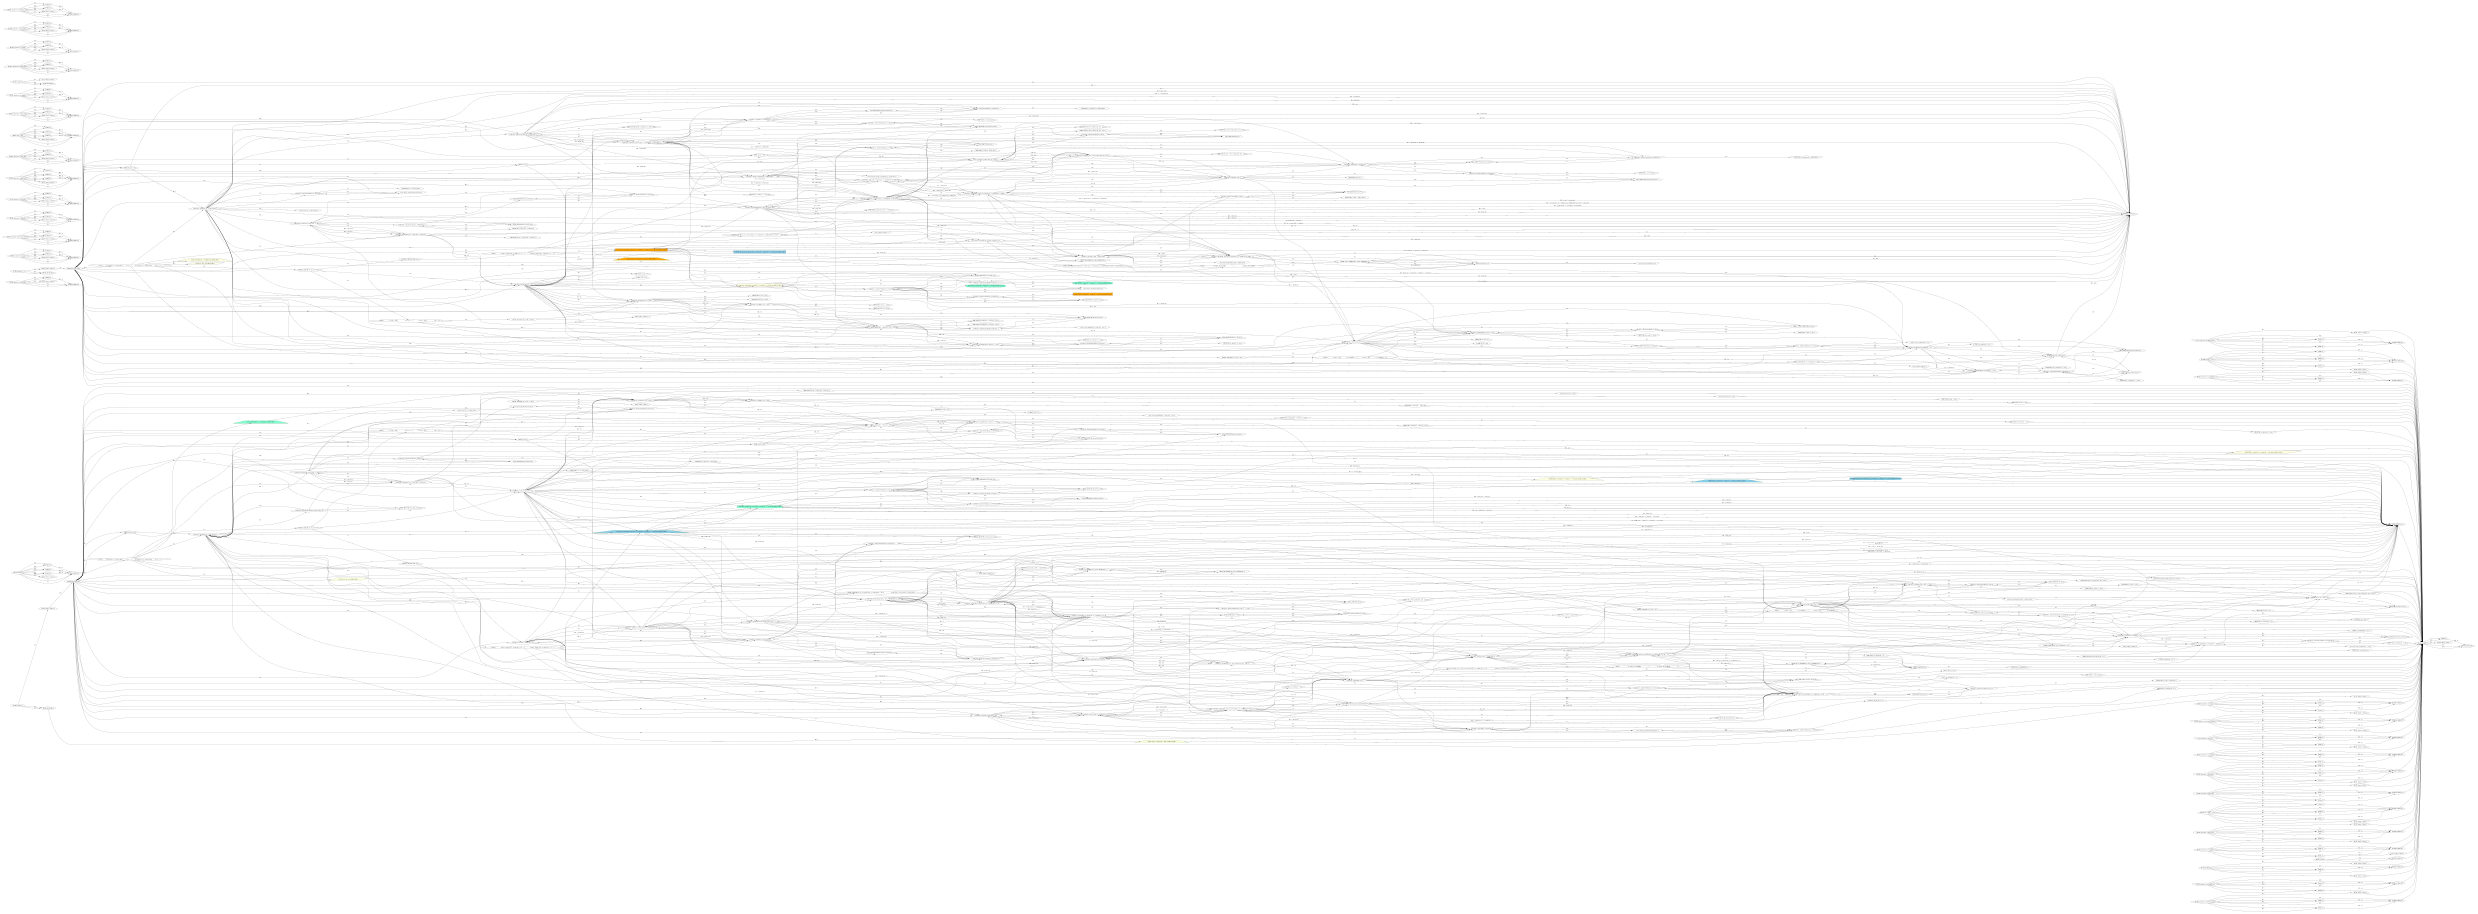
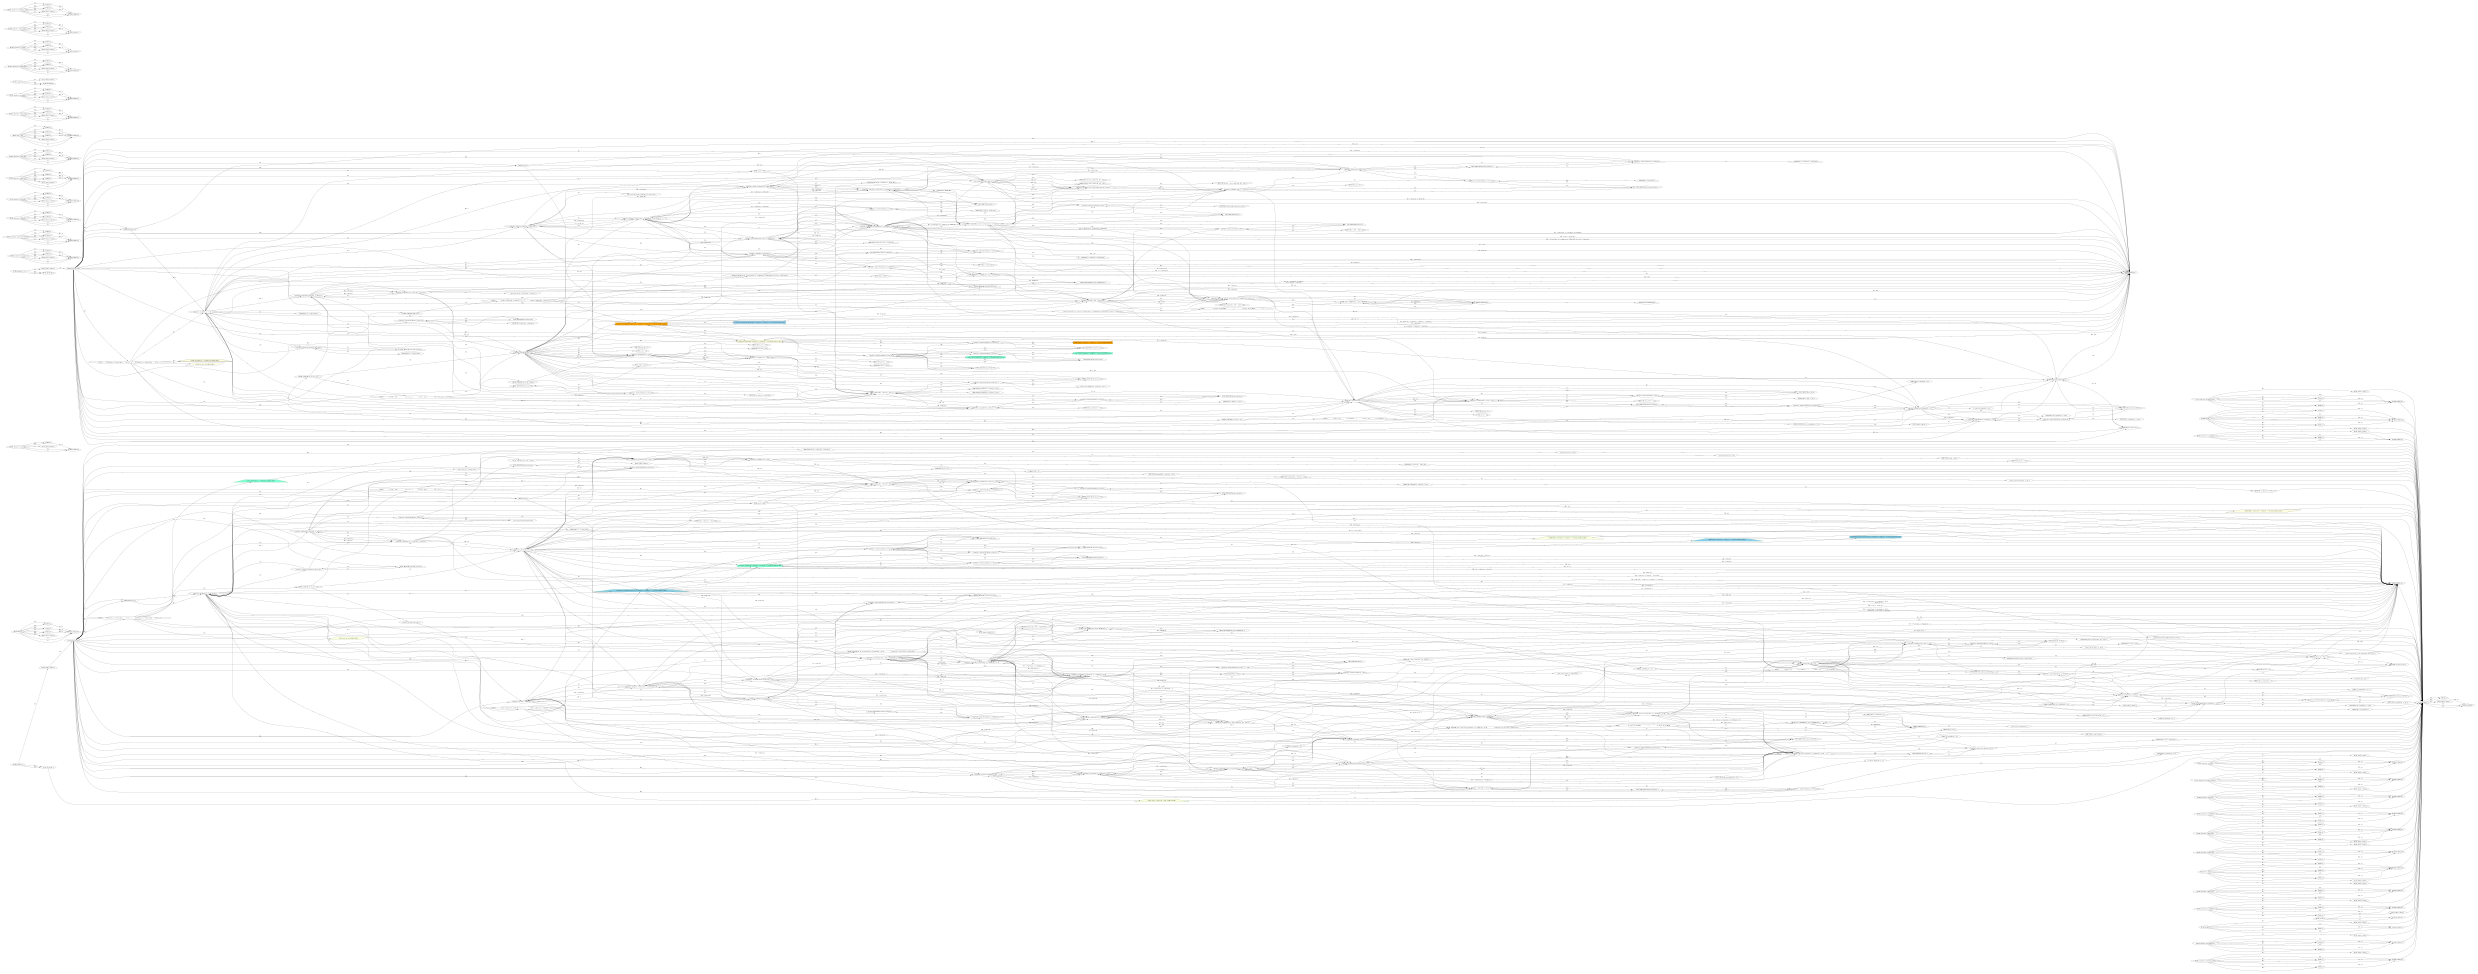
node "<(LOCAL,uint64_t target_end: uint64_t)<SUB>13</SUB>>": removed
